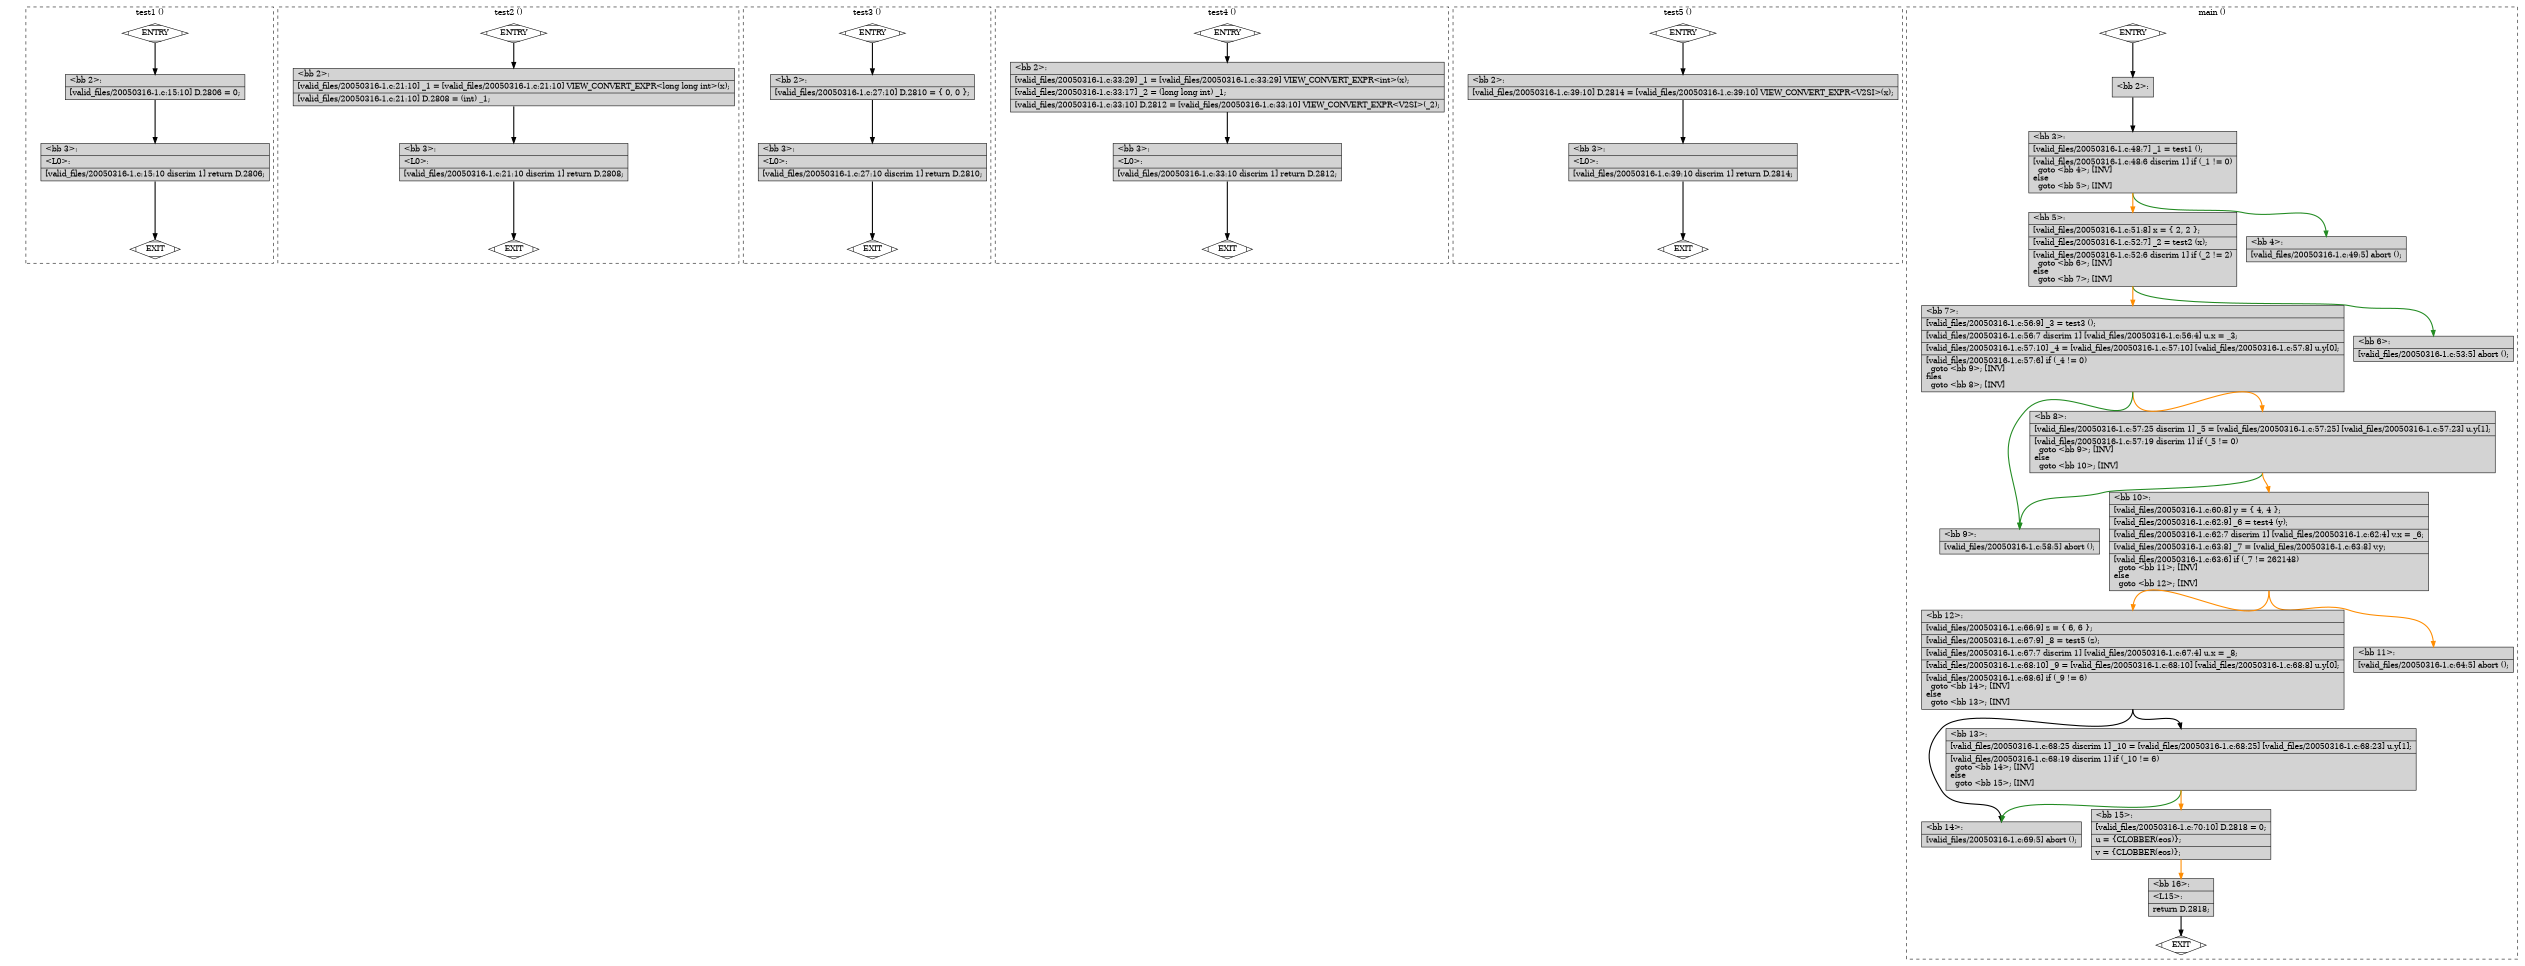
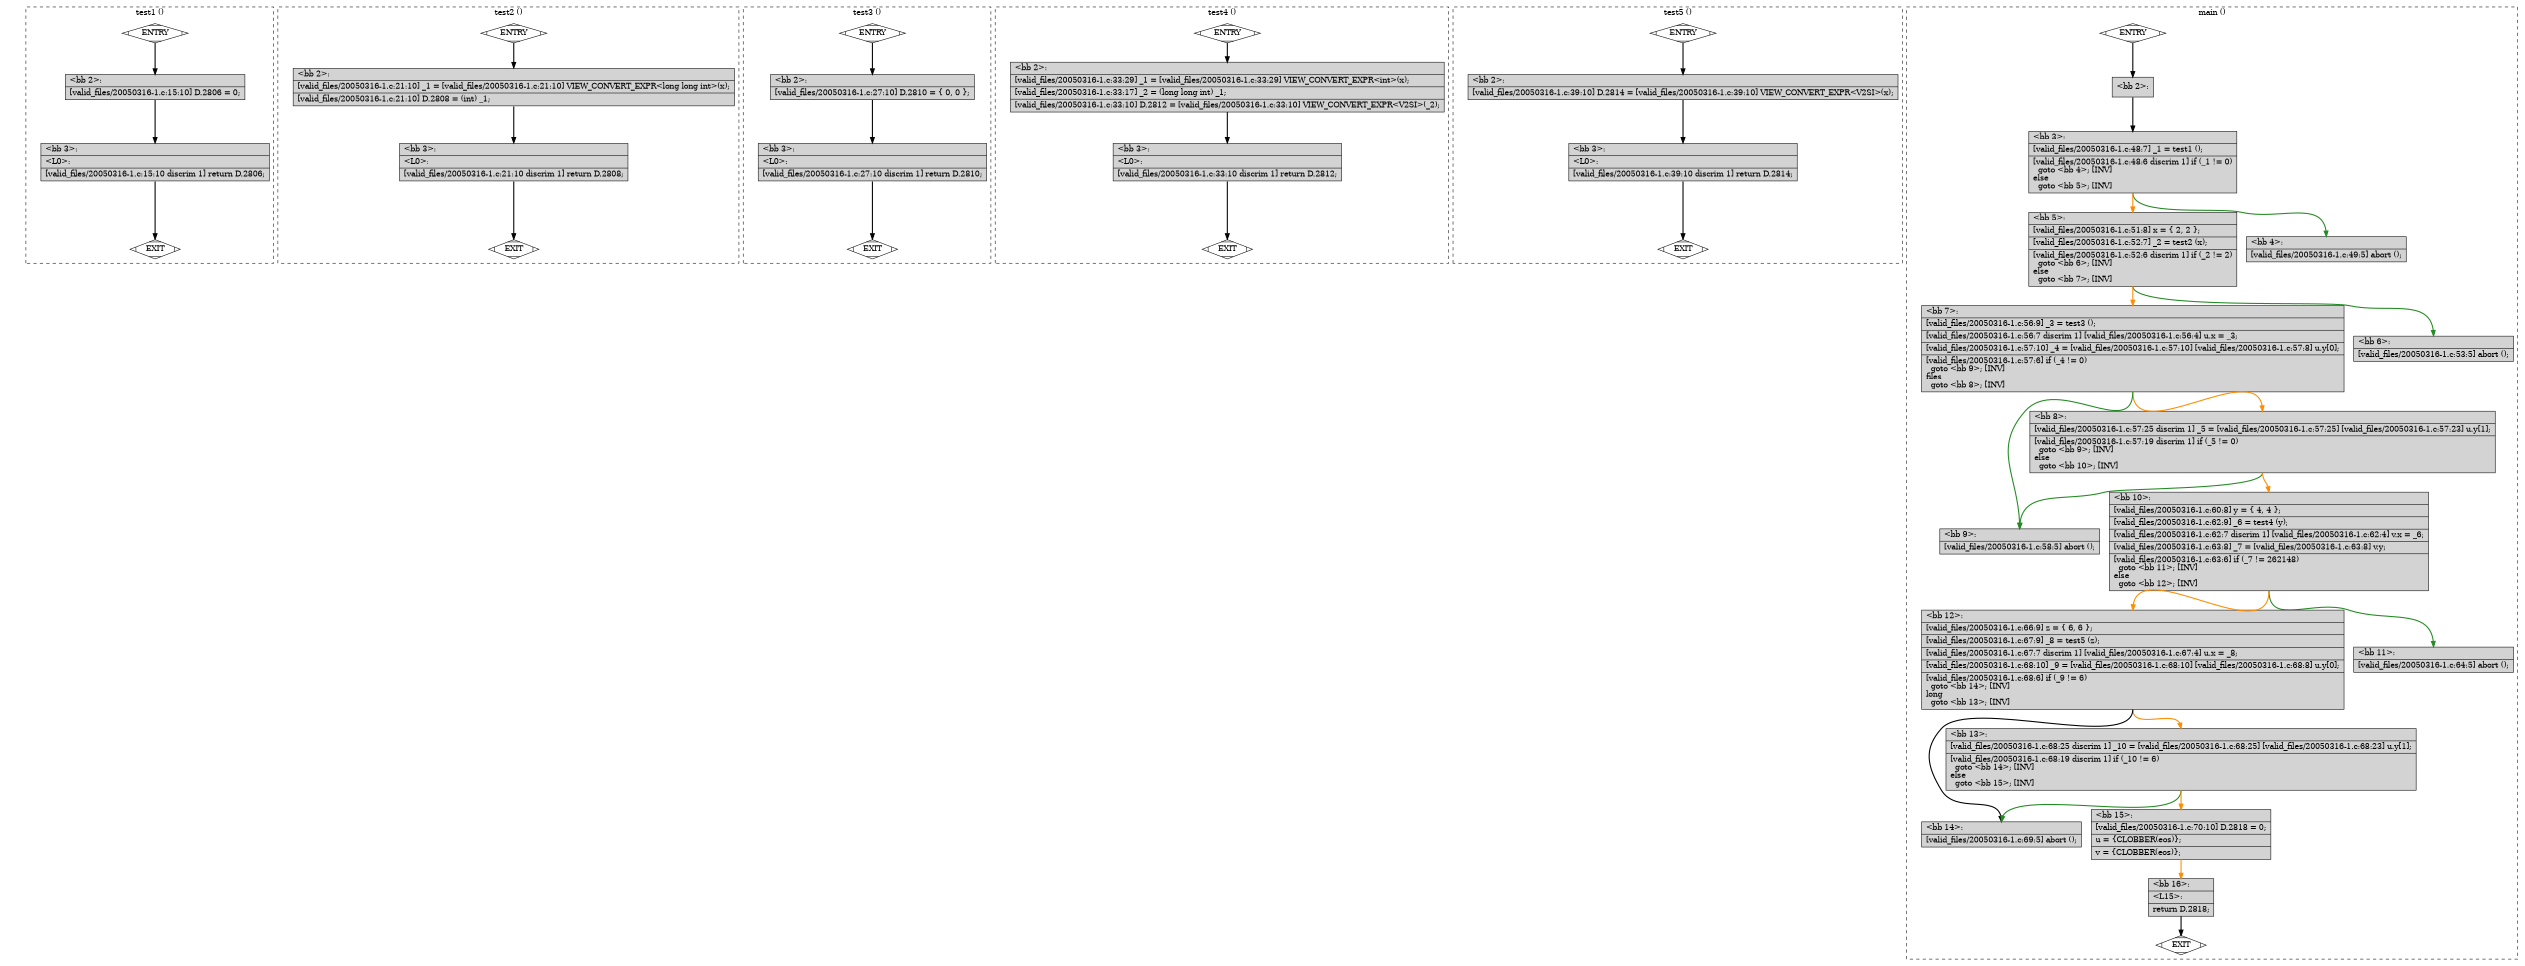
edge "<bb 10>:" -> "<bb 11>:": color darkorange -> forestgreen
node "<bb 12>:": text "else" -> "long"
edge "<bb 12>:" -> "<bb 13>:": color black -> darkorange
